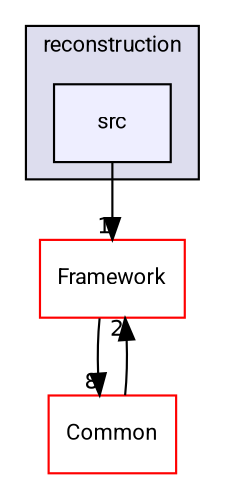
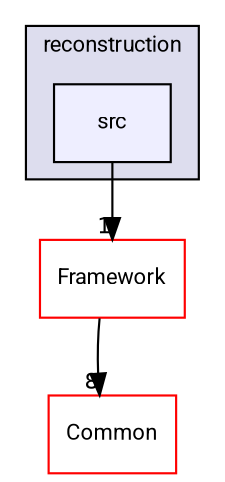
edge "Common" -> "Framework": removed
